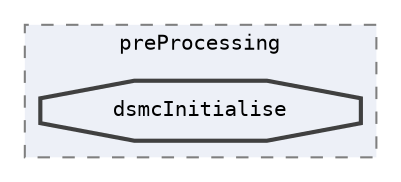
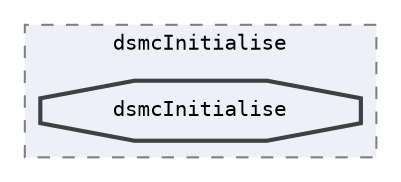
cluster "preProcessing": label "preProcessing" -> "dsmcInitialise"
